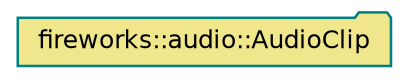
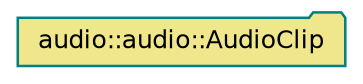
node "fireworks::audio::AudioClip": label "fireworks::audio::AudioClip" -> "audio::audio::AudioClip"
